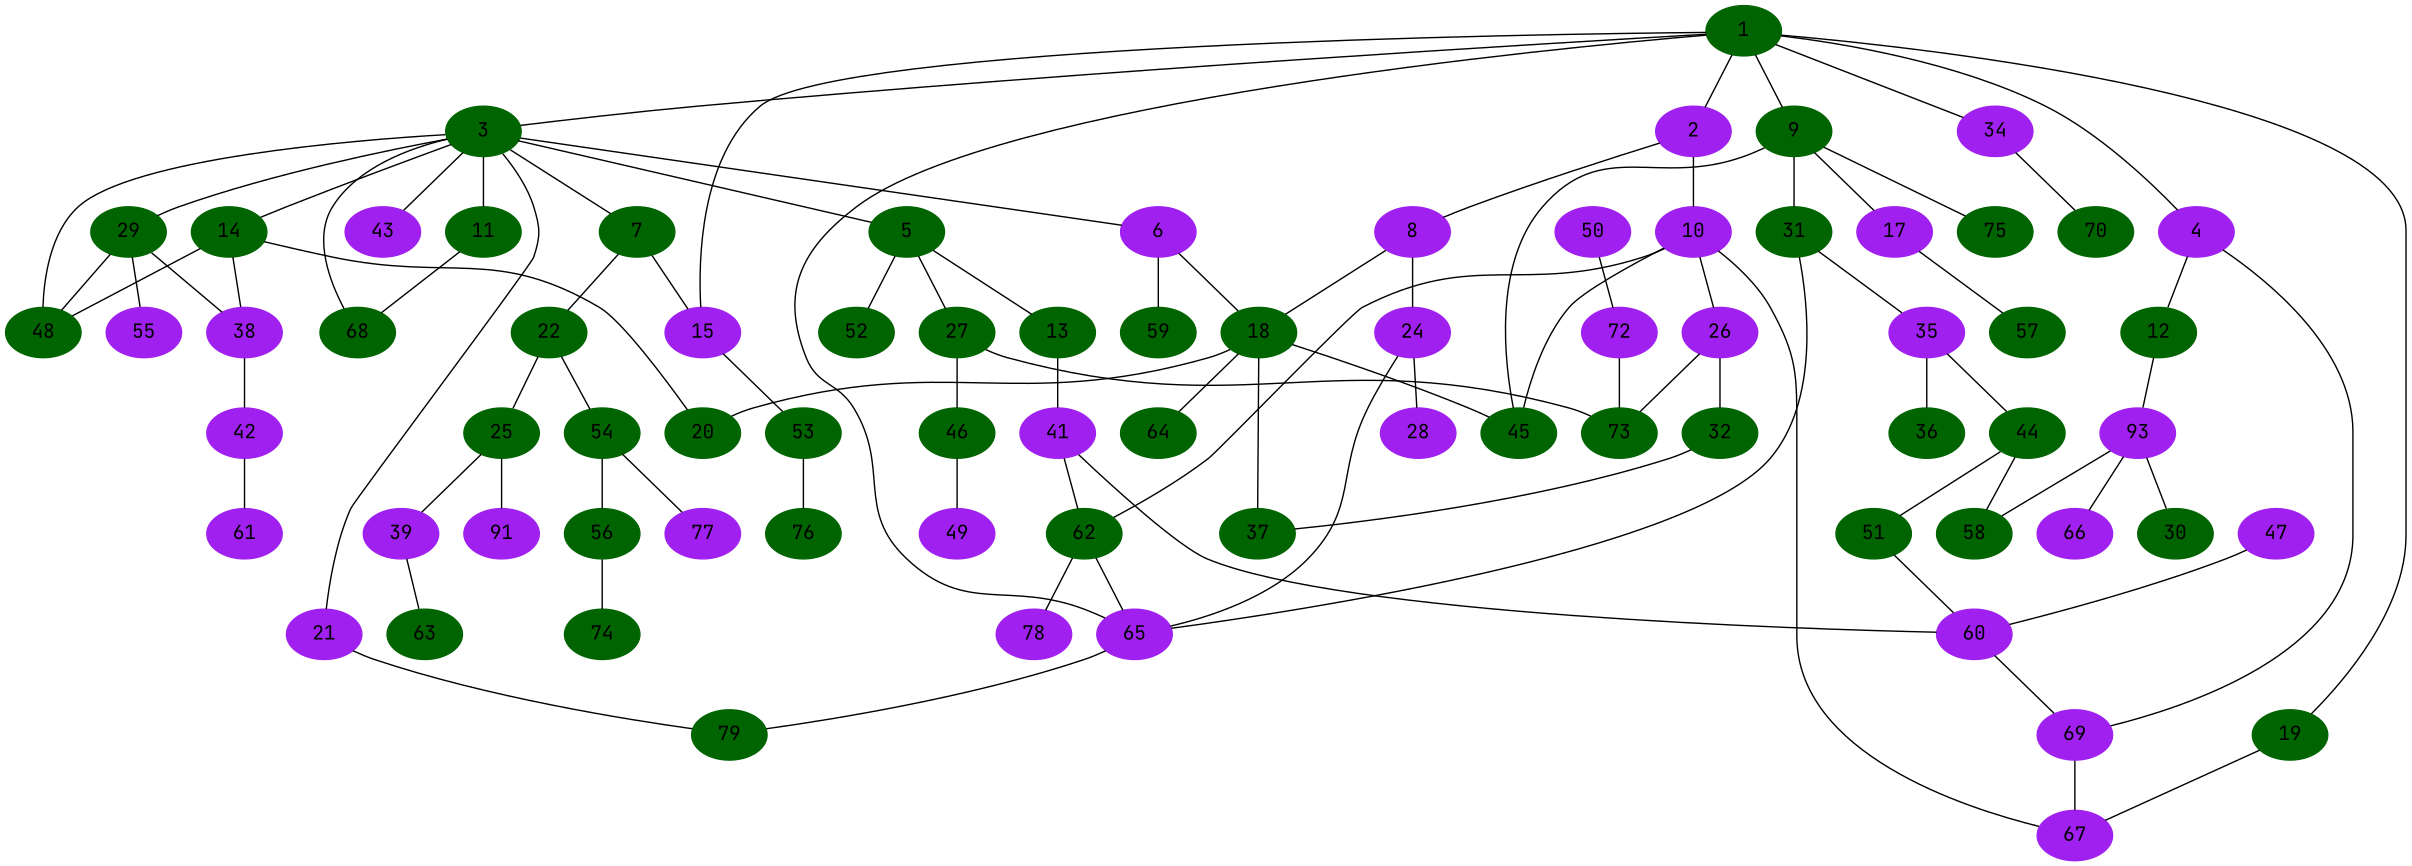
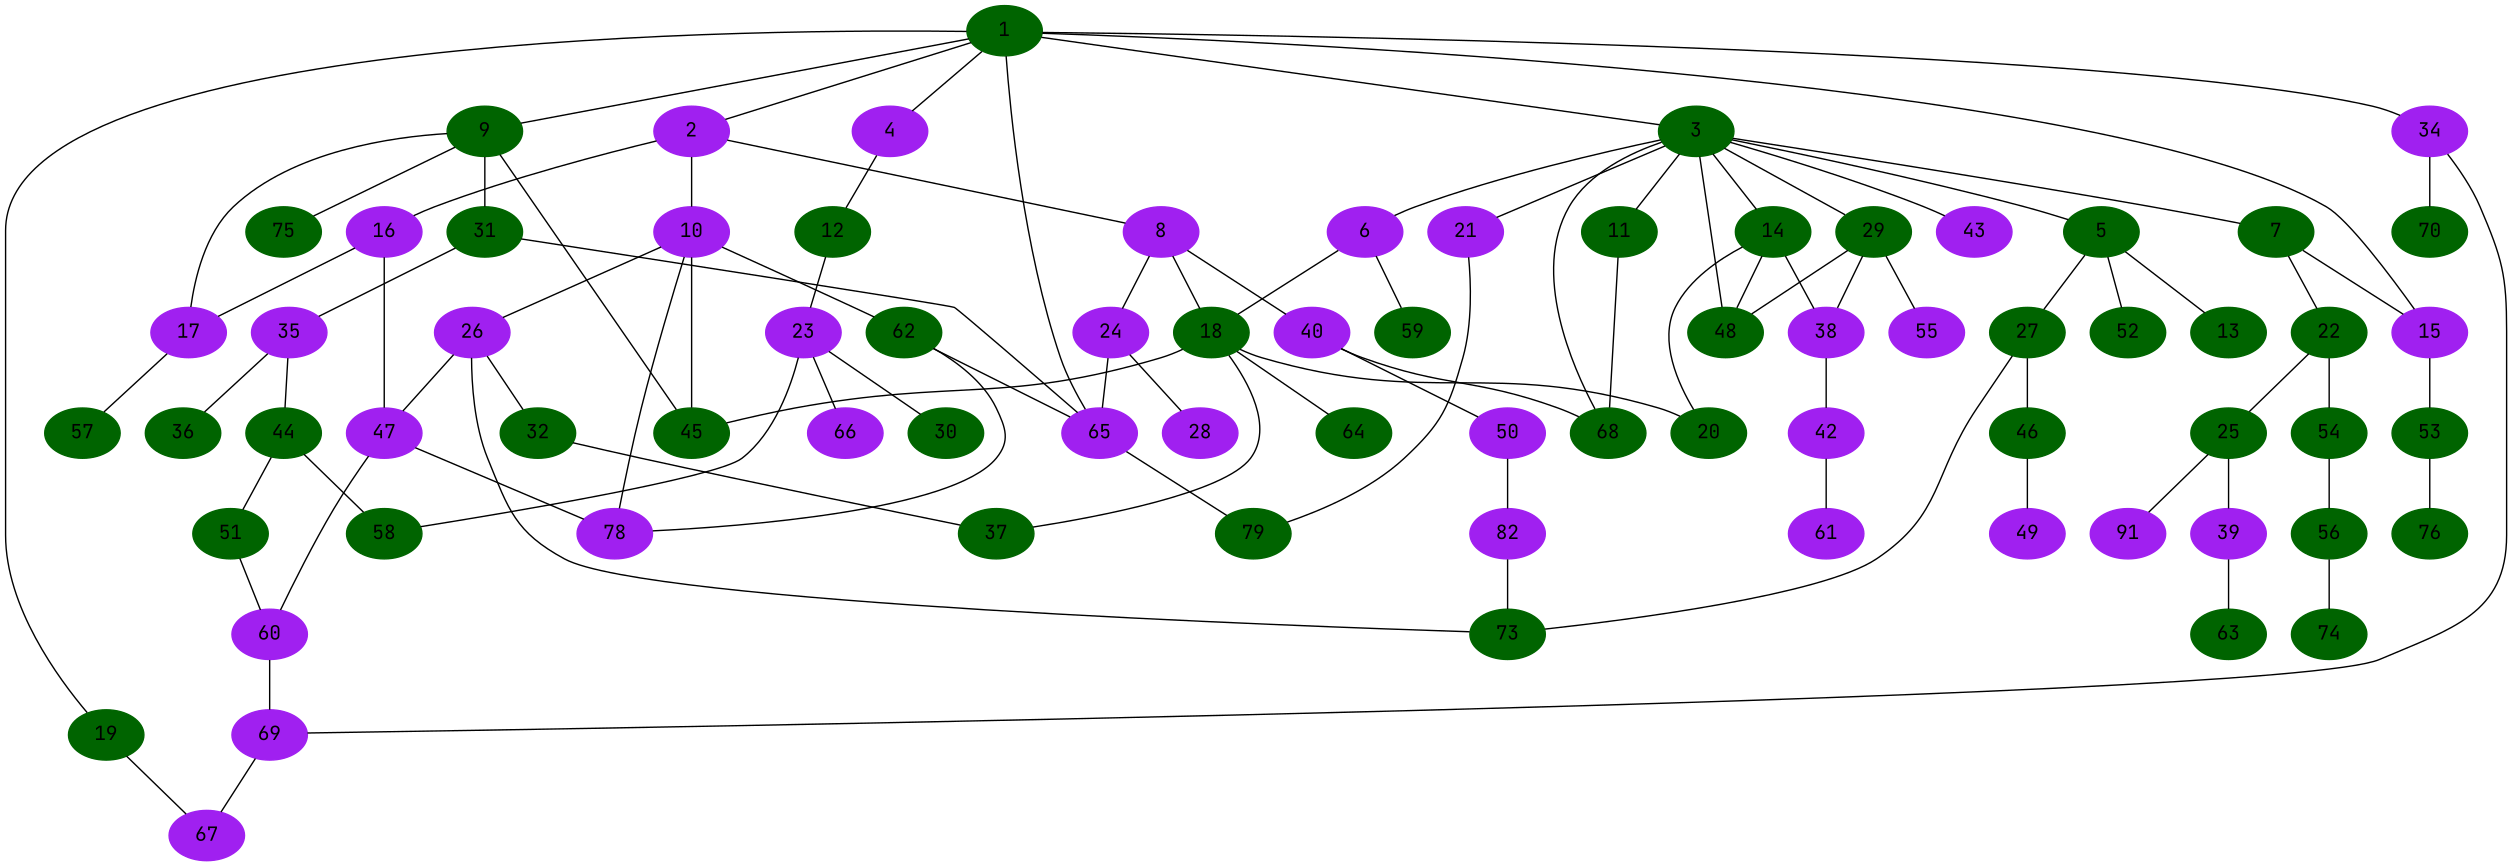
node "16": added
node "40": added
node "72": label "72" -> "82"
edge "26" -- "47": added
node "41": removed
node "93": label "93" -> "23"
edge "47" -- "78": added
edge "4" -- "69": now "34" -- "69"
node "77": removed
edge "10" -- "67": now "10" -- "78"
